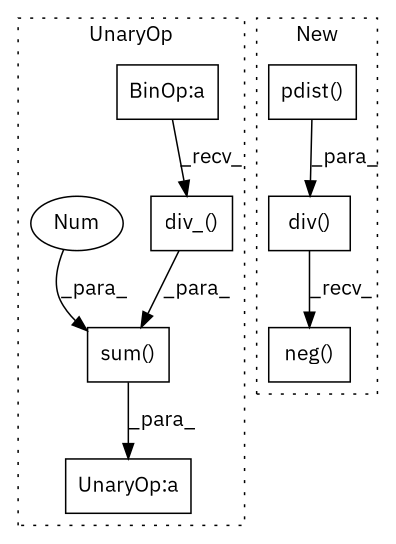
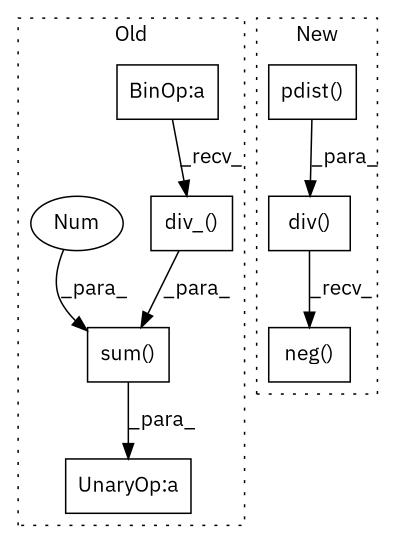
cluster "UnaryOp": label "UnaryOp" -> "Old"
